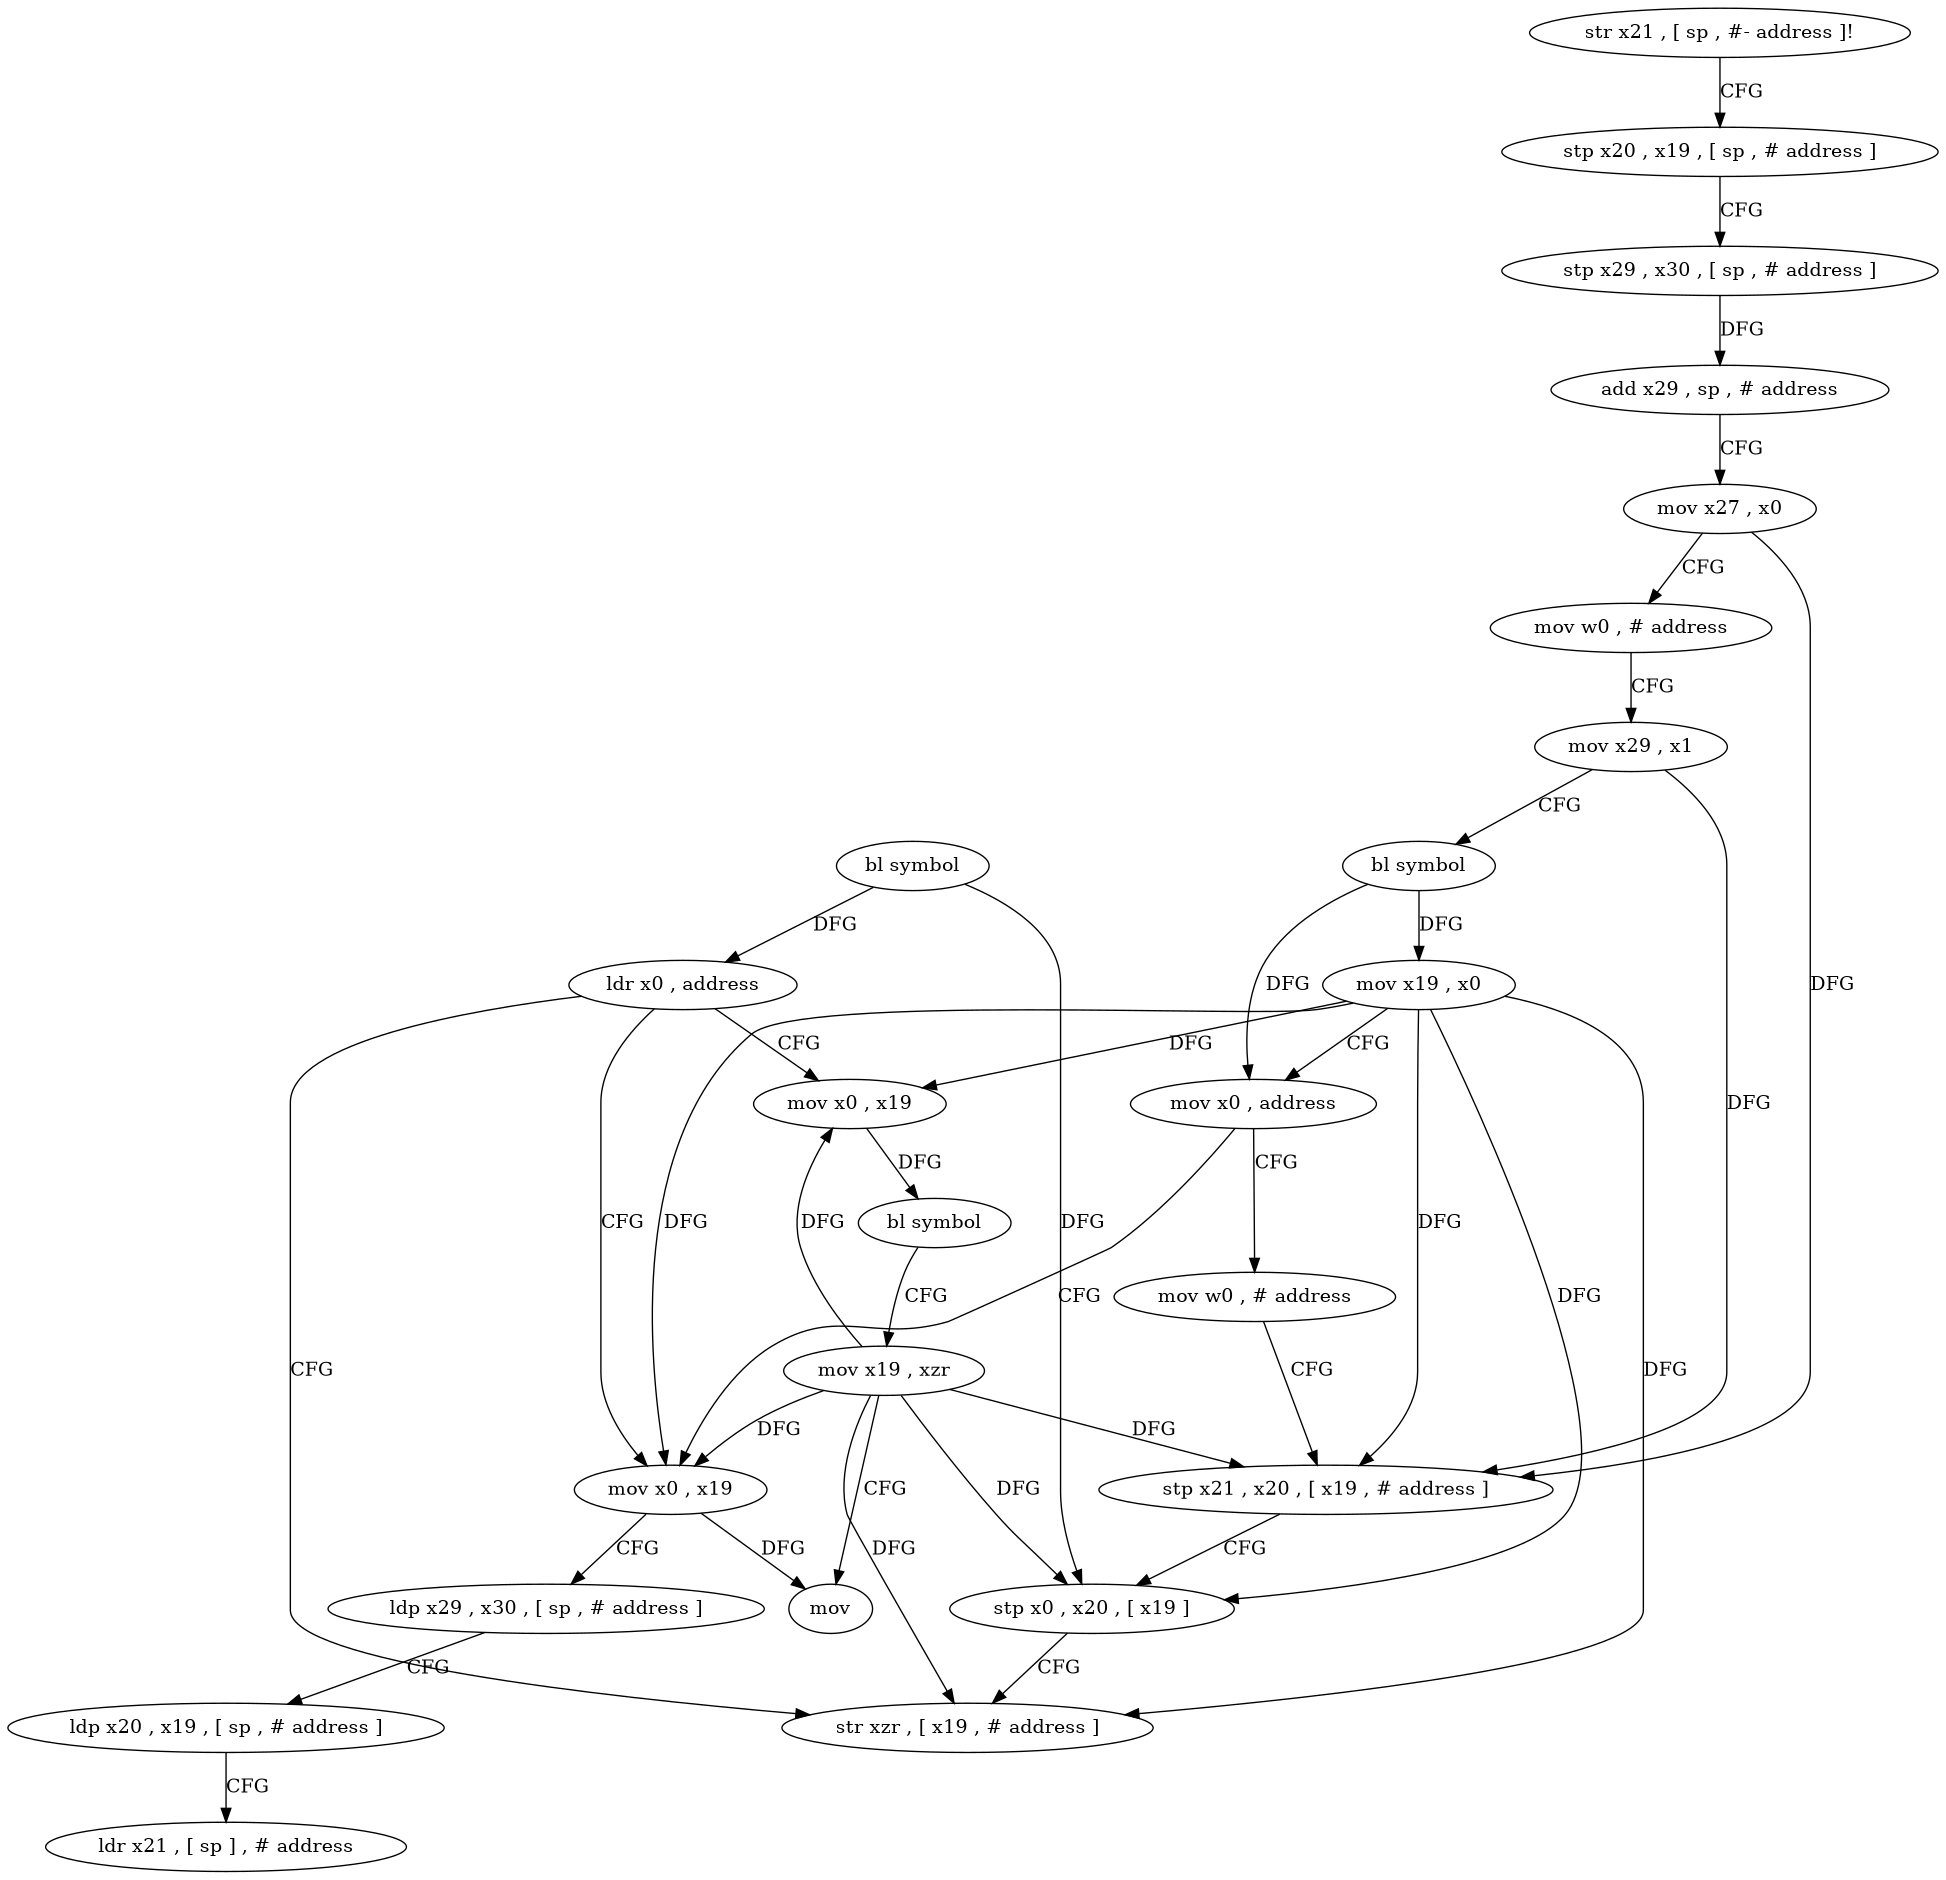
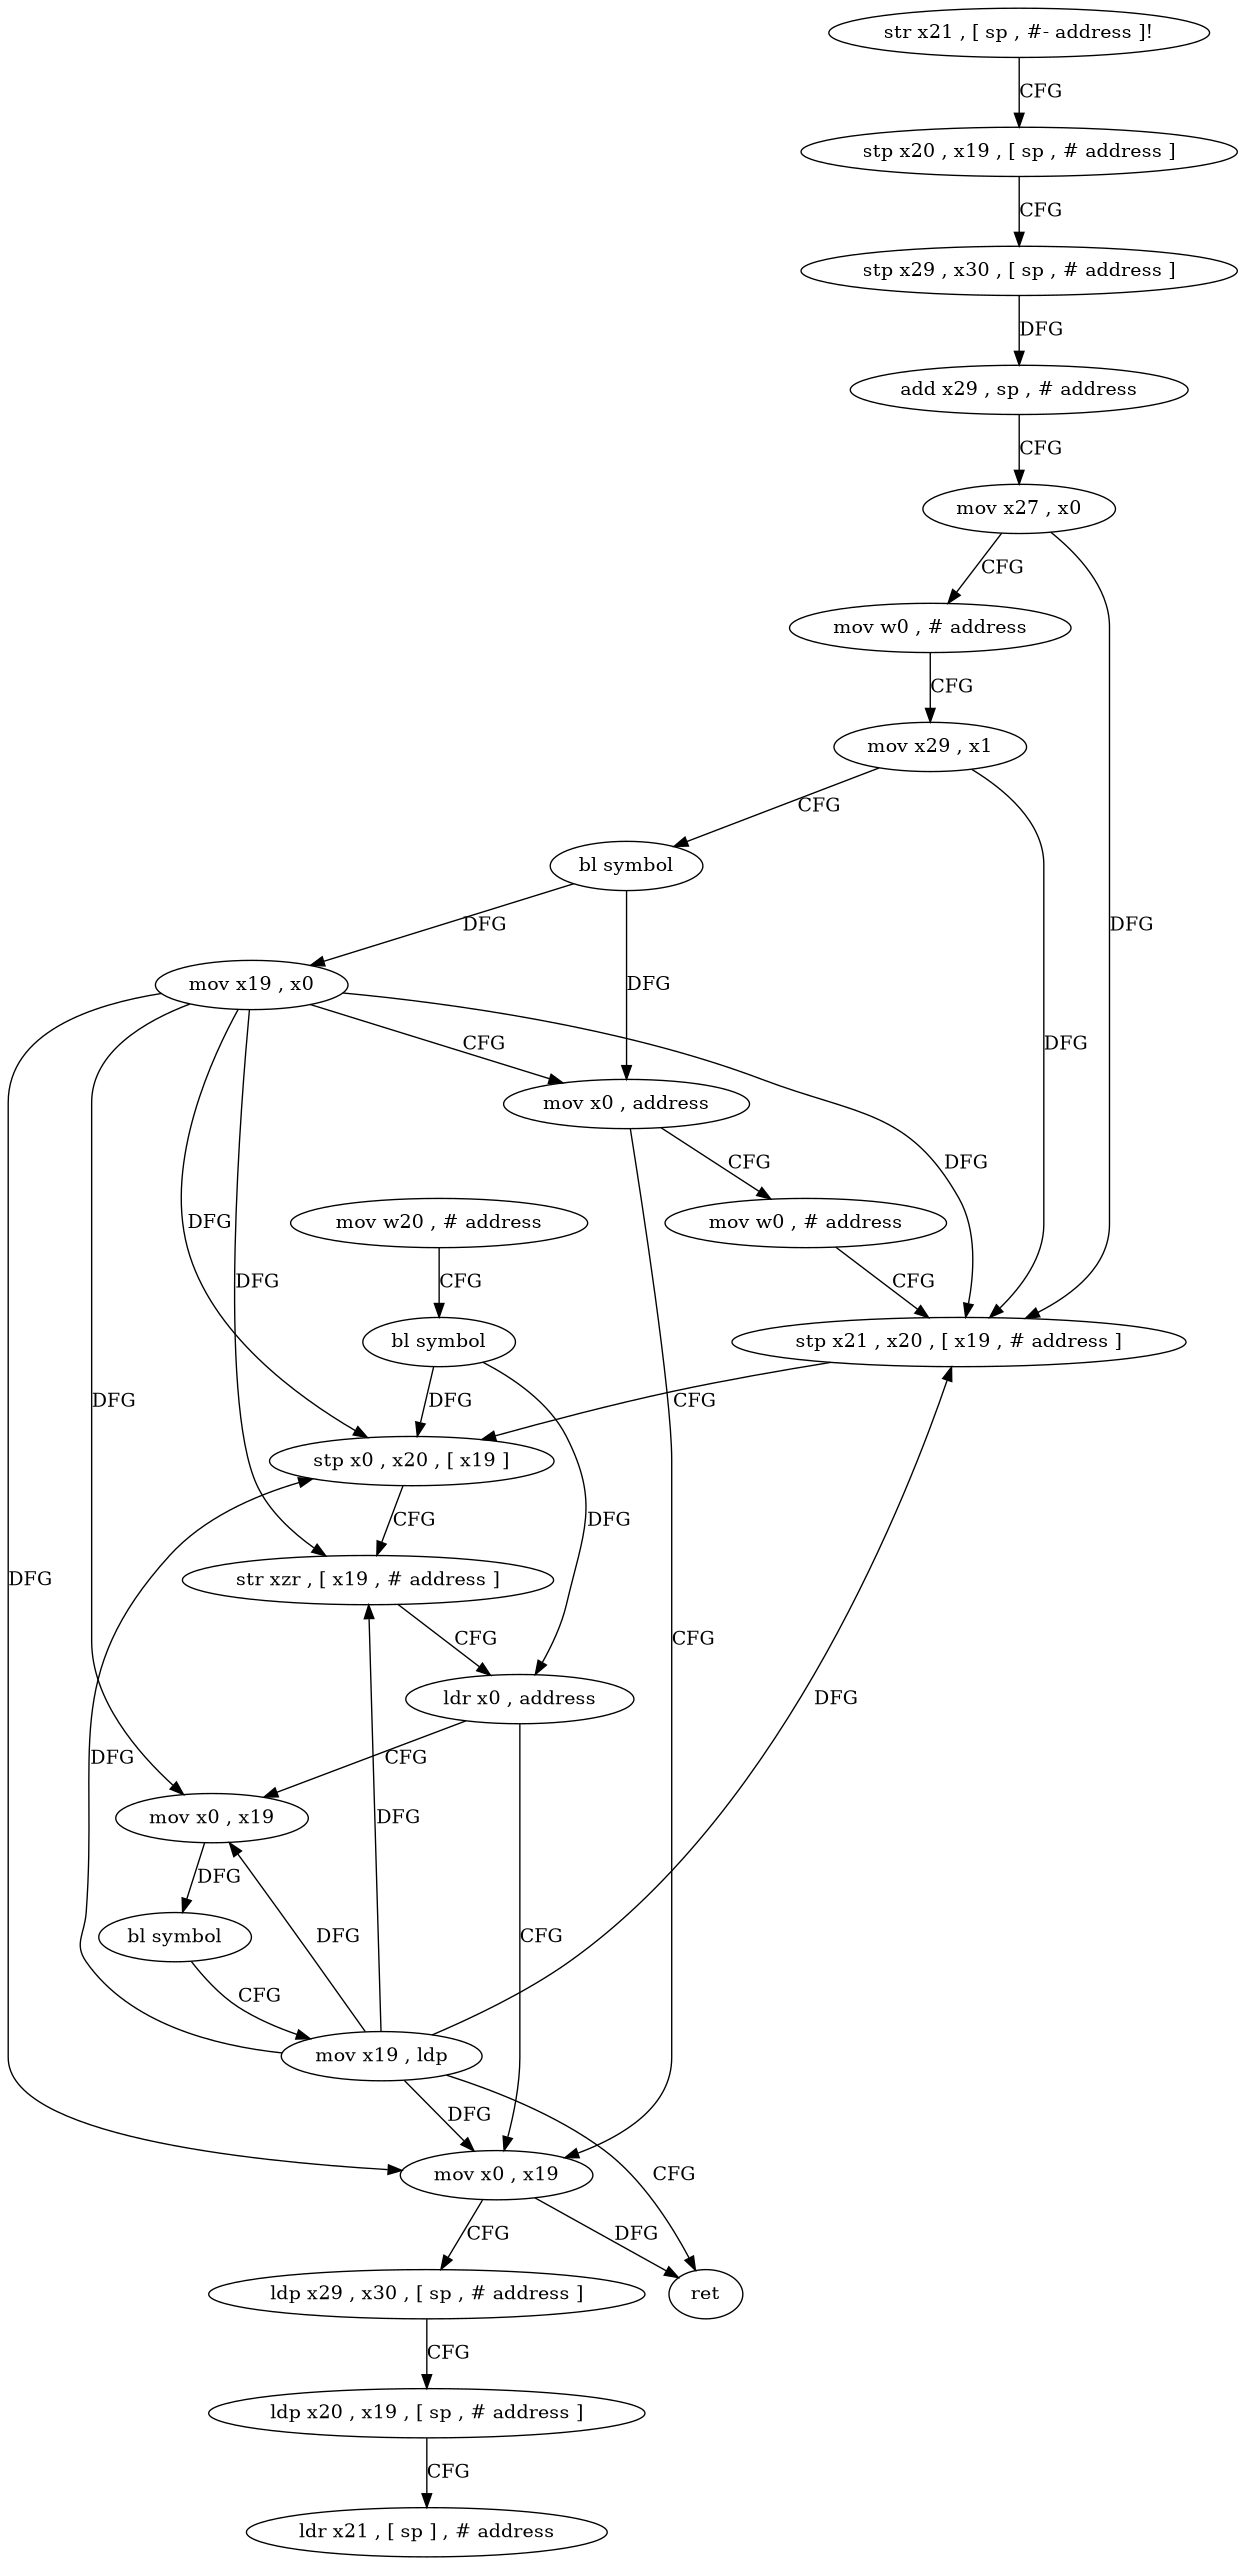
node "mov w20 , # address": added
node "mov x19 , xzr": label "mov x19 , xzr" -> "mov x19 , ldp"
edge "ldr x0 , address" -> "str xzr , [ x19 , # address ]": reversed
node "mov": label "mov" -> "ret"
